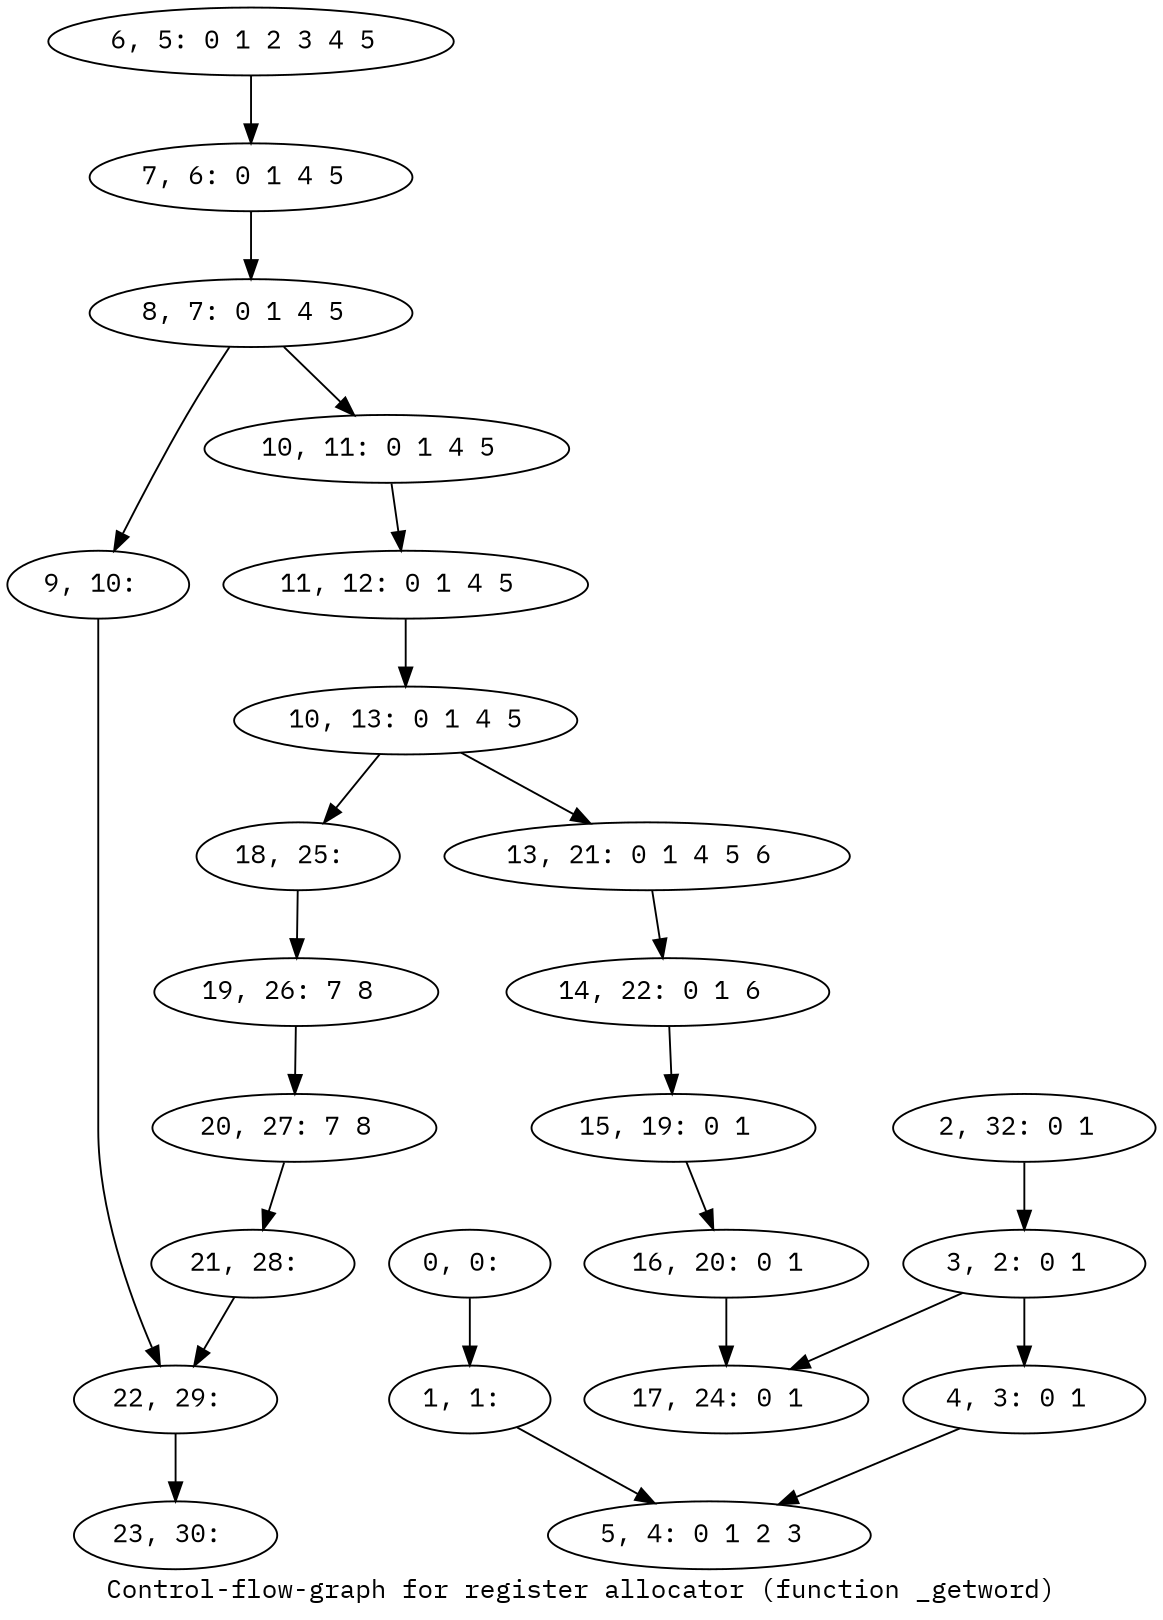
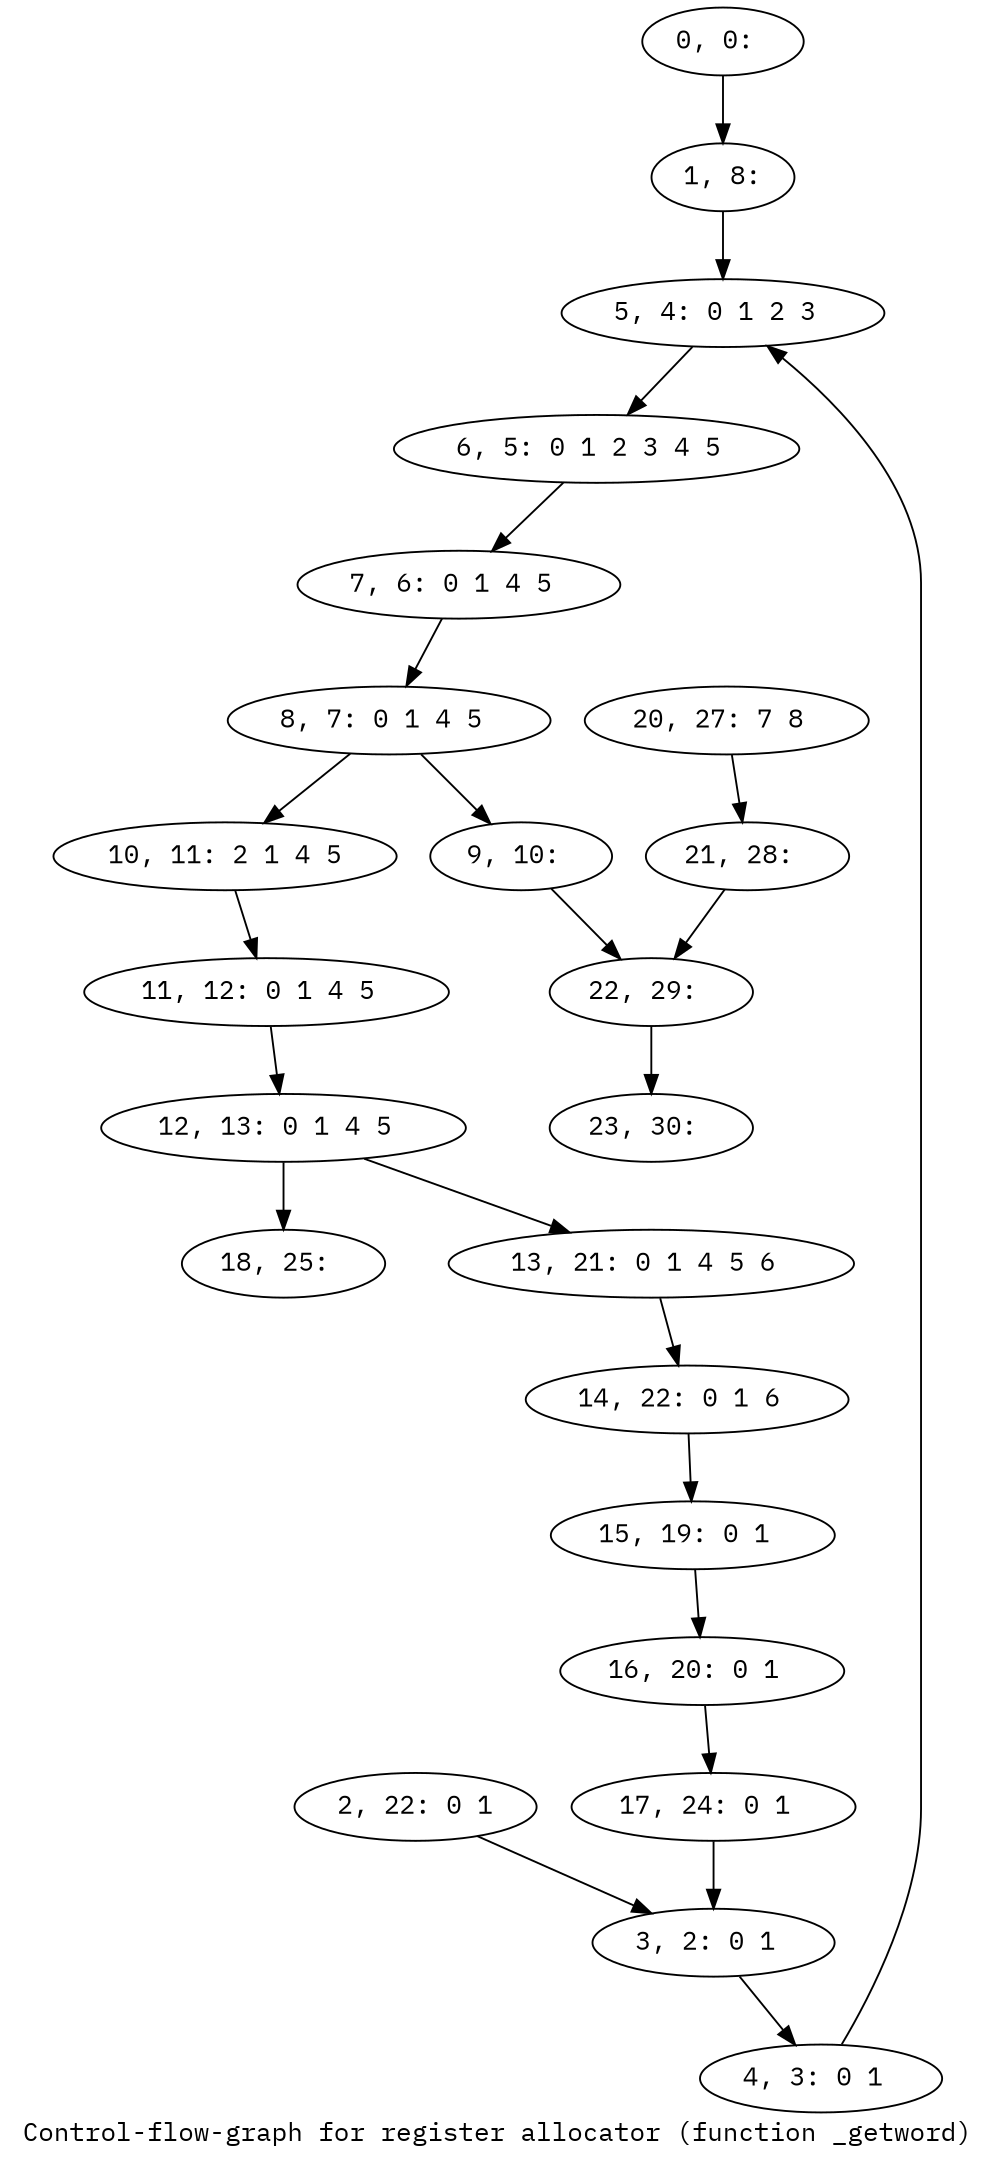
edge "5, 4: 0 1 2 3" -> "6, 5: 0 1 2 3 4 5": added
node "10, 11: 0 1 4 5": label "10, 11: 0 1 4 5" -> "10, 11: 2 1 4 5"
node "10, 13: 0 1 4 5": label "10, 13: 0 1 4 5" -> "12, 13: 0 1 4 5"
node "19, 26: 7 8": removed
node "2, 32: 0 1": label "2, 32: 0 1" -> "2, 22: 0 1"
edge "3, 2: 0 1" -> "17, 24: 0 1": reversed
node "1, 1:": label "1, 1:" -> "1, 8:"
